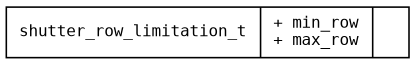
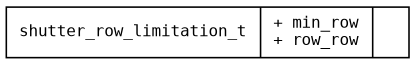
node "shutter_row_limitation_t": text "+ max_row" -> "+ row_row"
